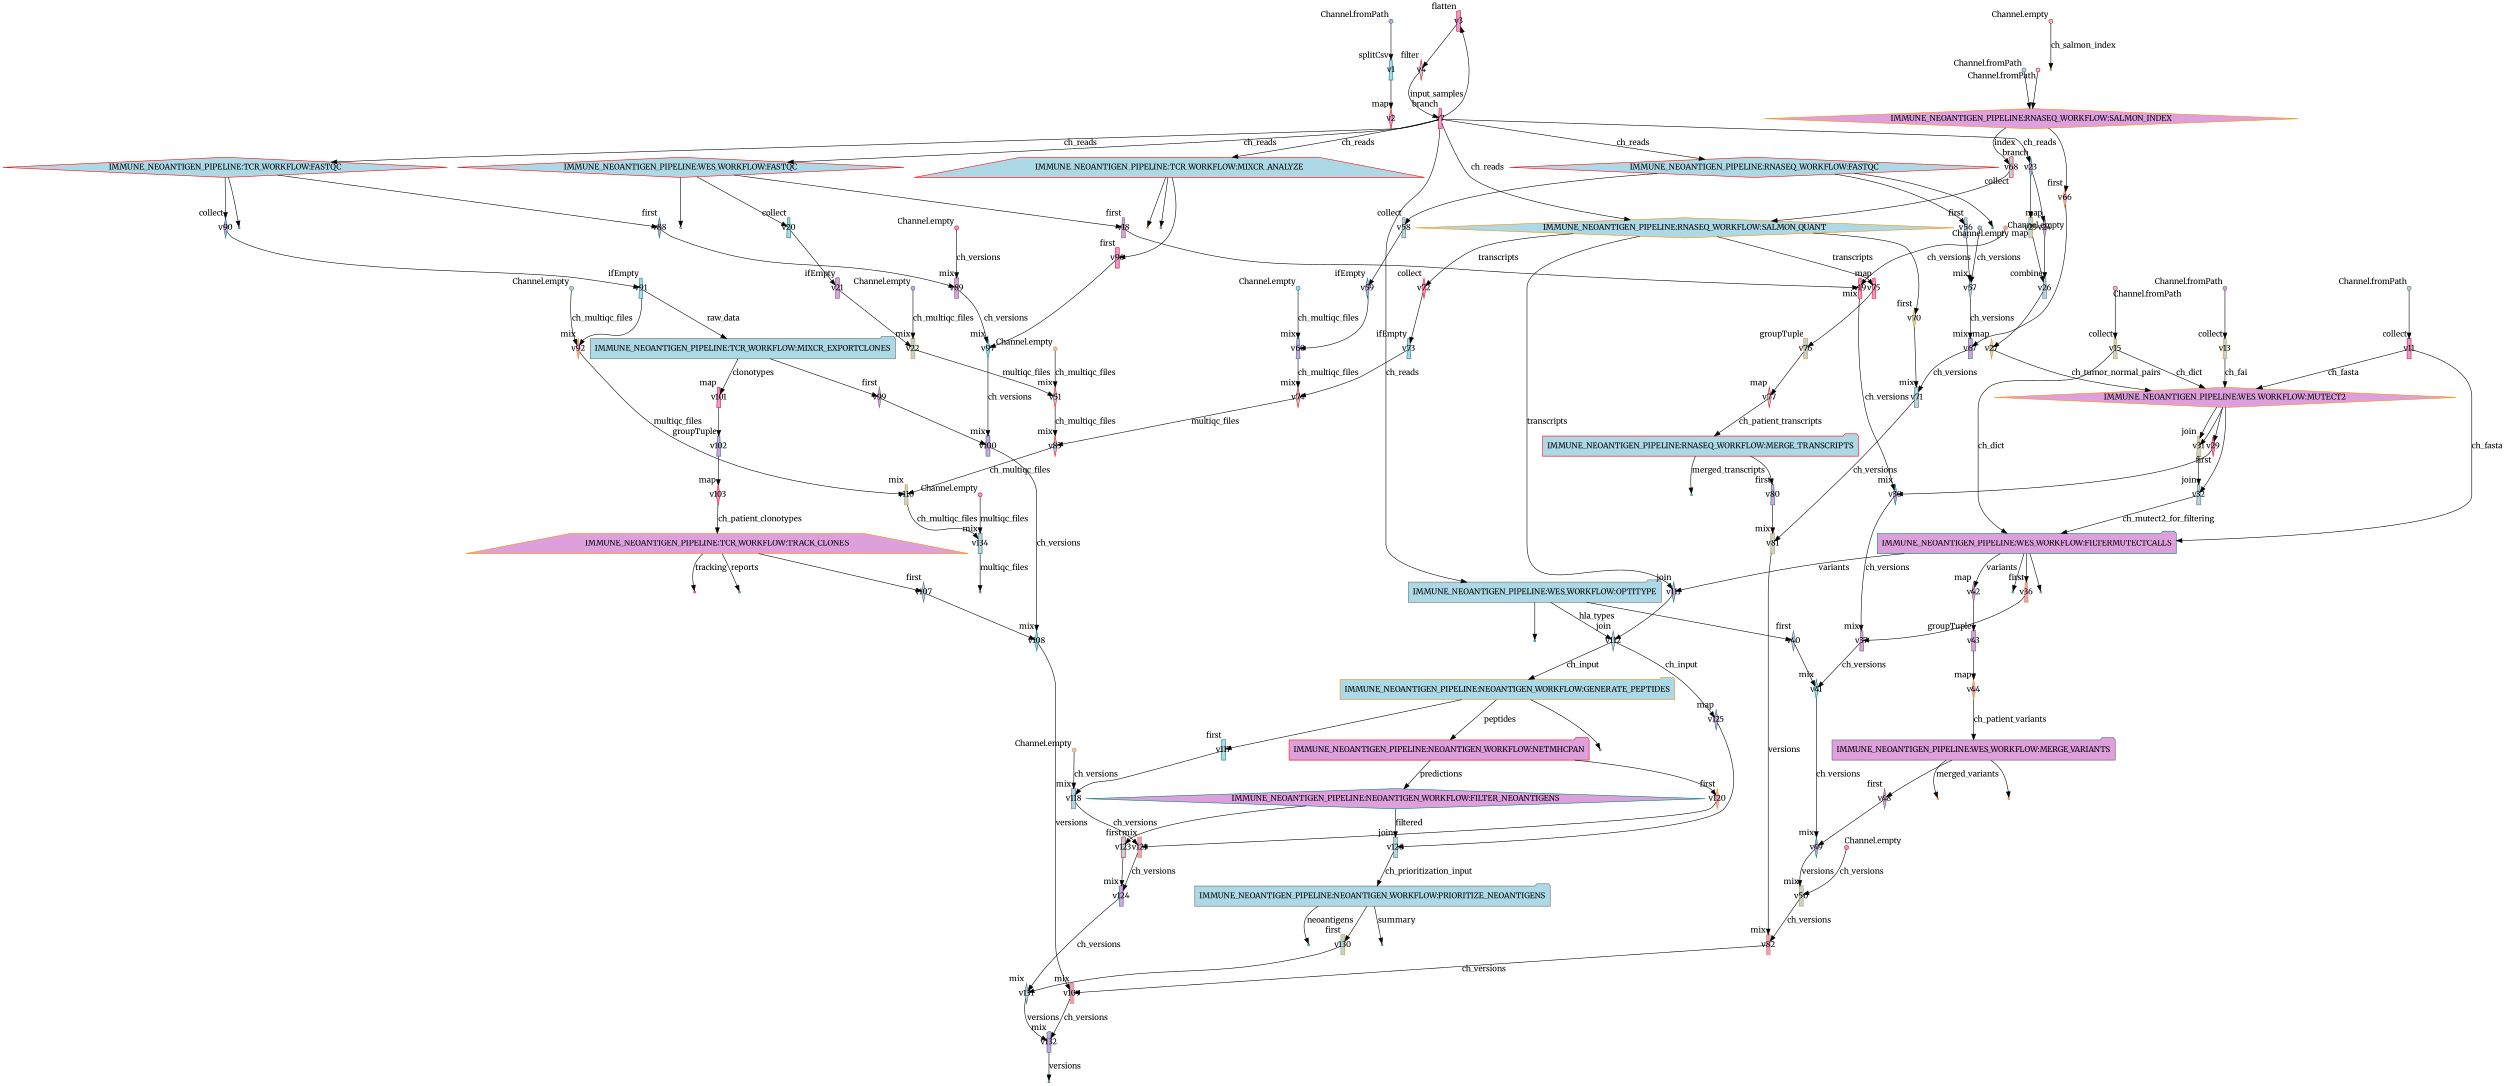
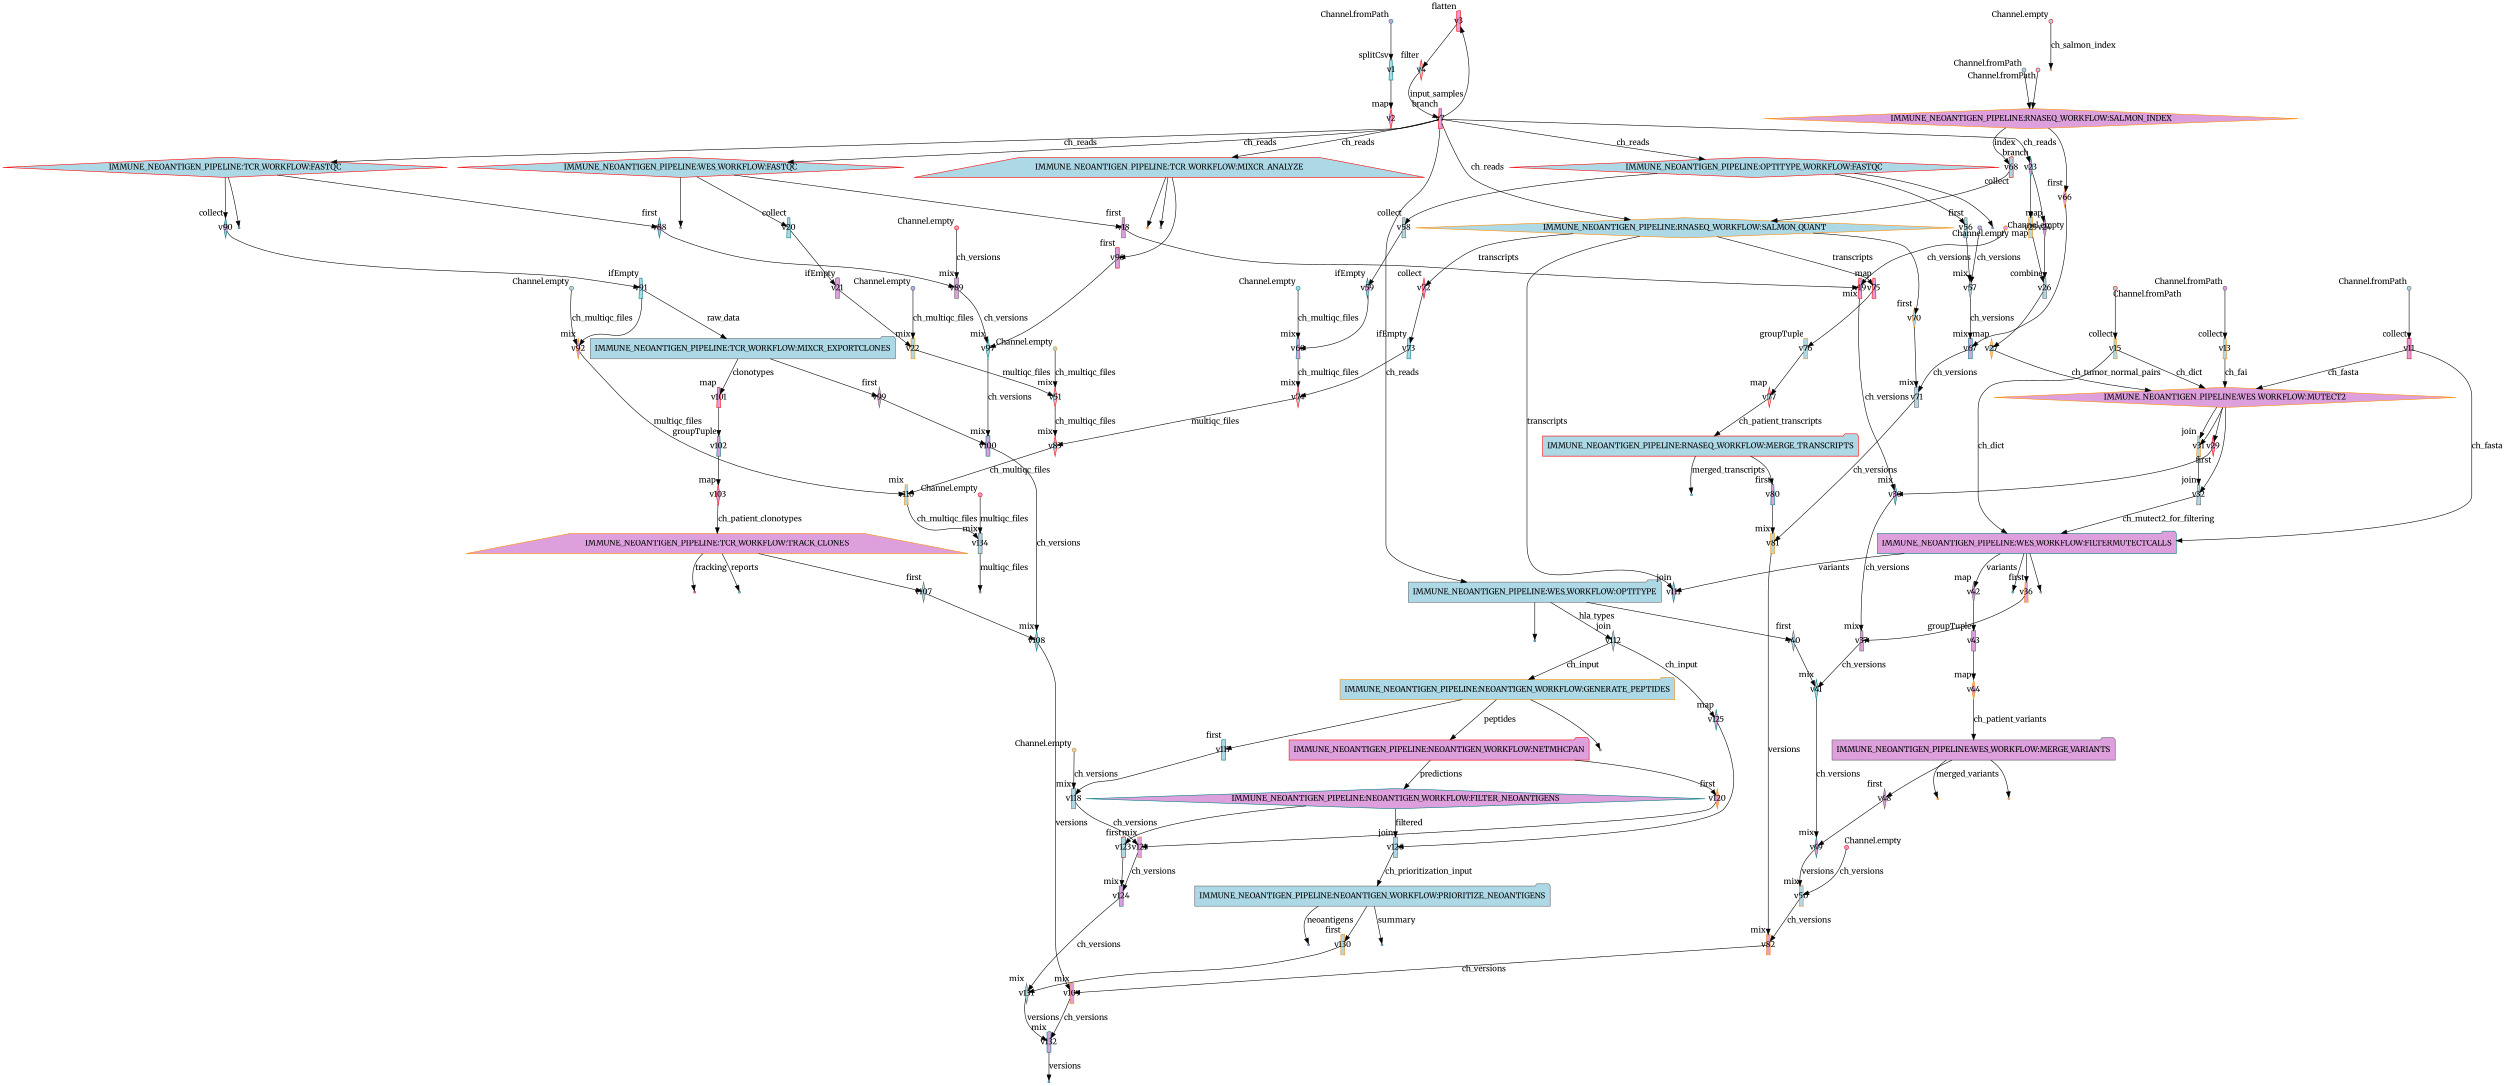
node "IMMUNE_NEOANTIGEN_PIPELINE:RNASEQ_WORKFLOW:FASTQC": label "IMMUNE_NEOANTIGEN_PIPELINE:RNASEQ_WORKFLOW:FASTQC" -> "IMMUNE_NEOANTIGEN_PIPELINE:OPTITYPE_WORKFLOW:FASTQC"
edge "v111 join" -> "v112 join": removed
